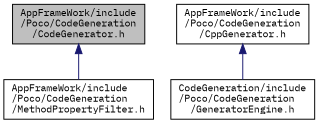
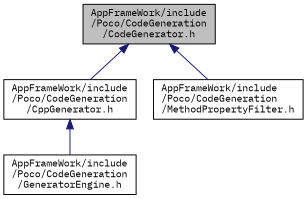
edge "AppFrameWork/include /Poco/CodeGeneration /CppGenerator.h" -> "AppFrameWork/include /Poco/CodeGeneration /CodeGenerator.h": added
node "CodeGeneration/include /Poco/CodeGeneration /GeneratorEngine.h": label "CodeGeneration/include /Poco/CodeGeneration /GeneratorEngine.h" -> "AppFrameWork/include /Poco/CodeGeneration /GeneratorEngine.h"
